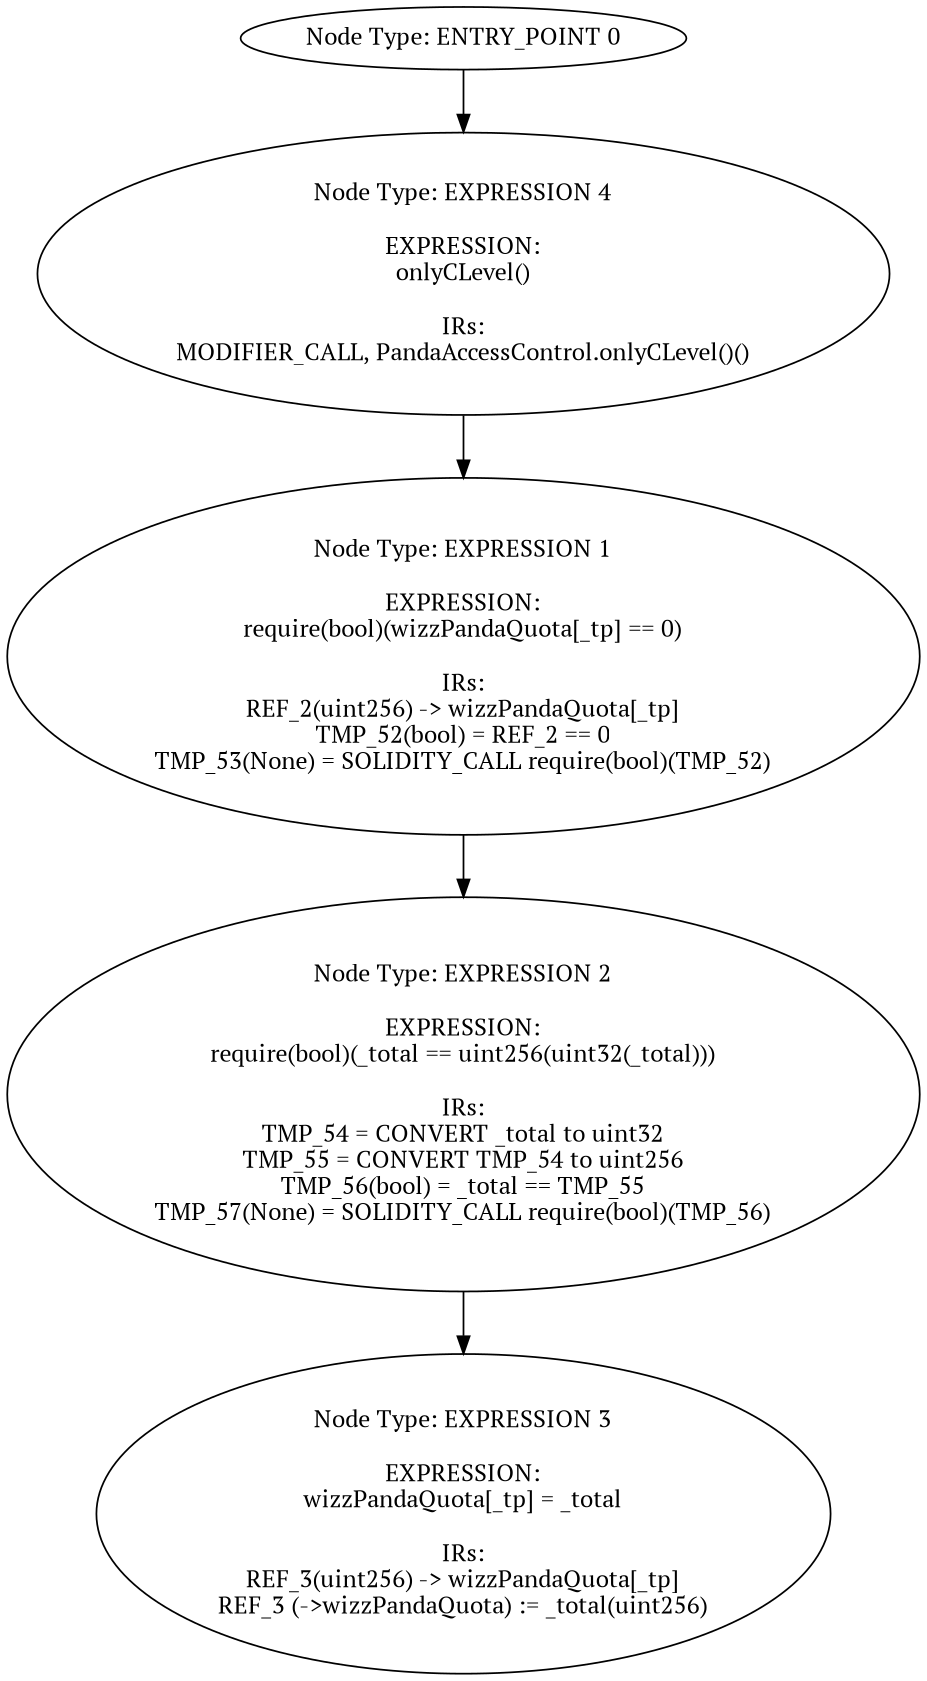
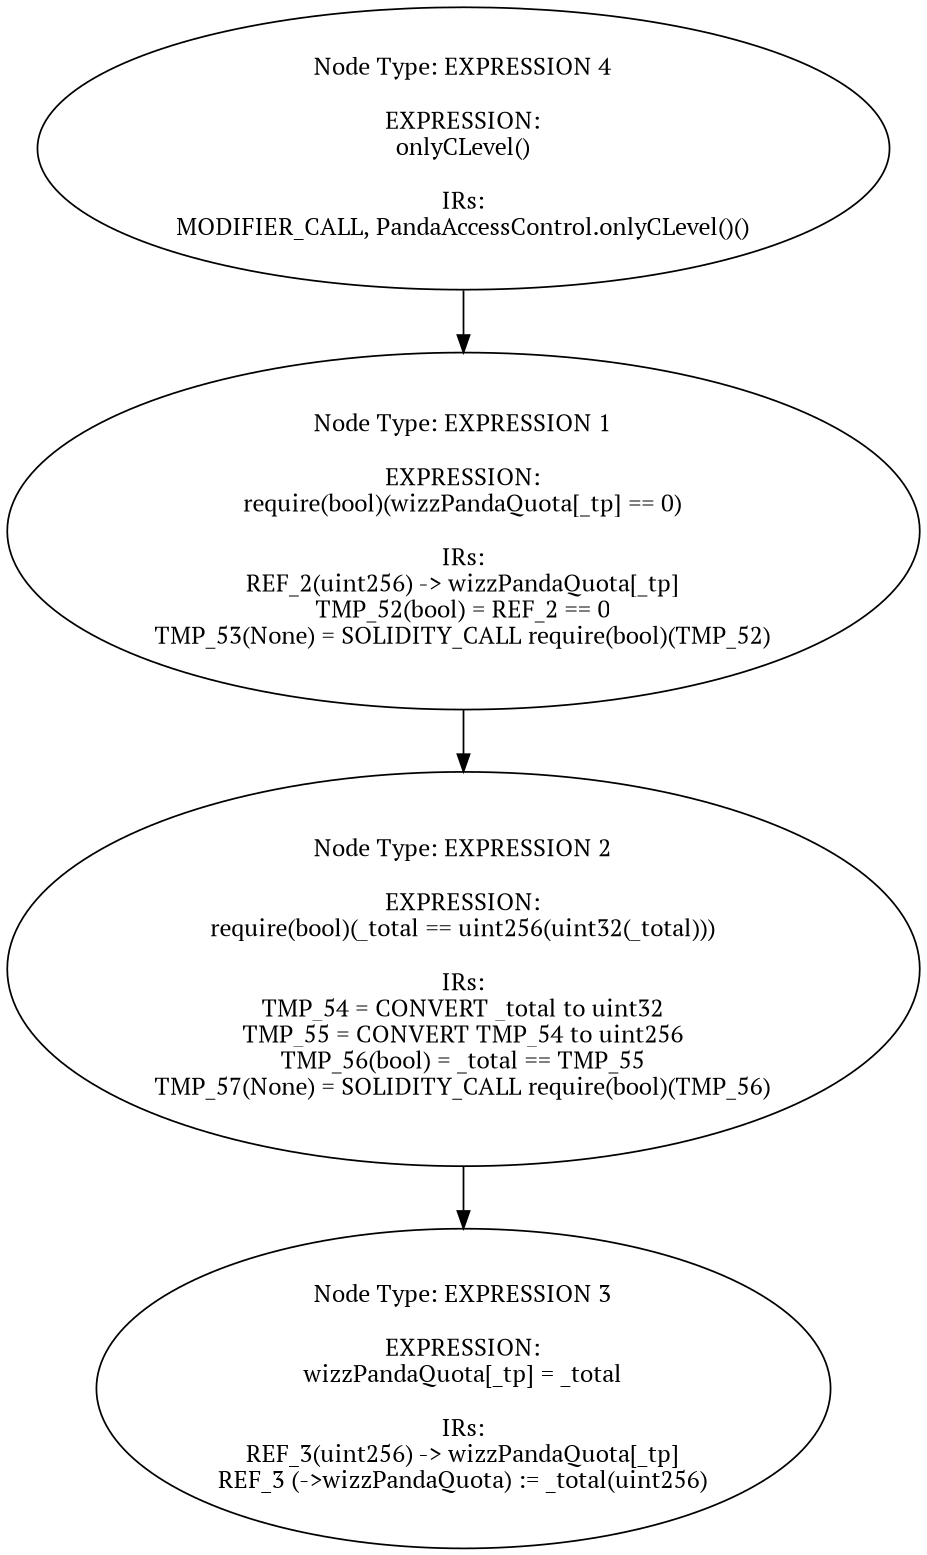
node "Node Type: ENTRY_POINT 0": removed
